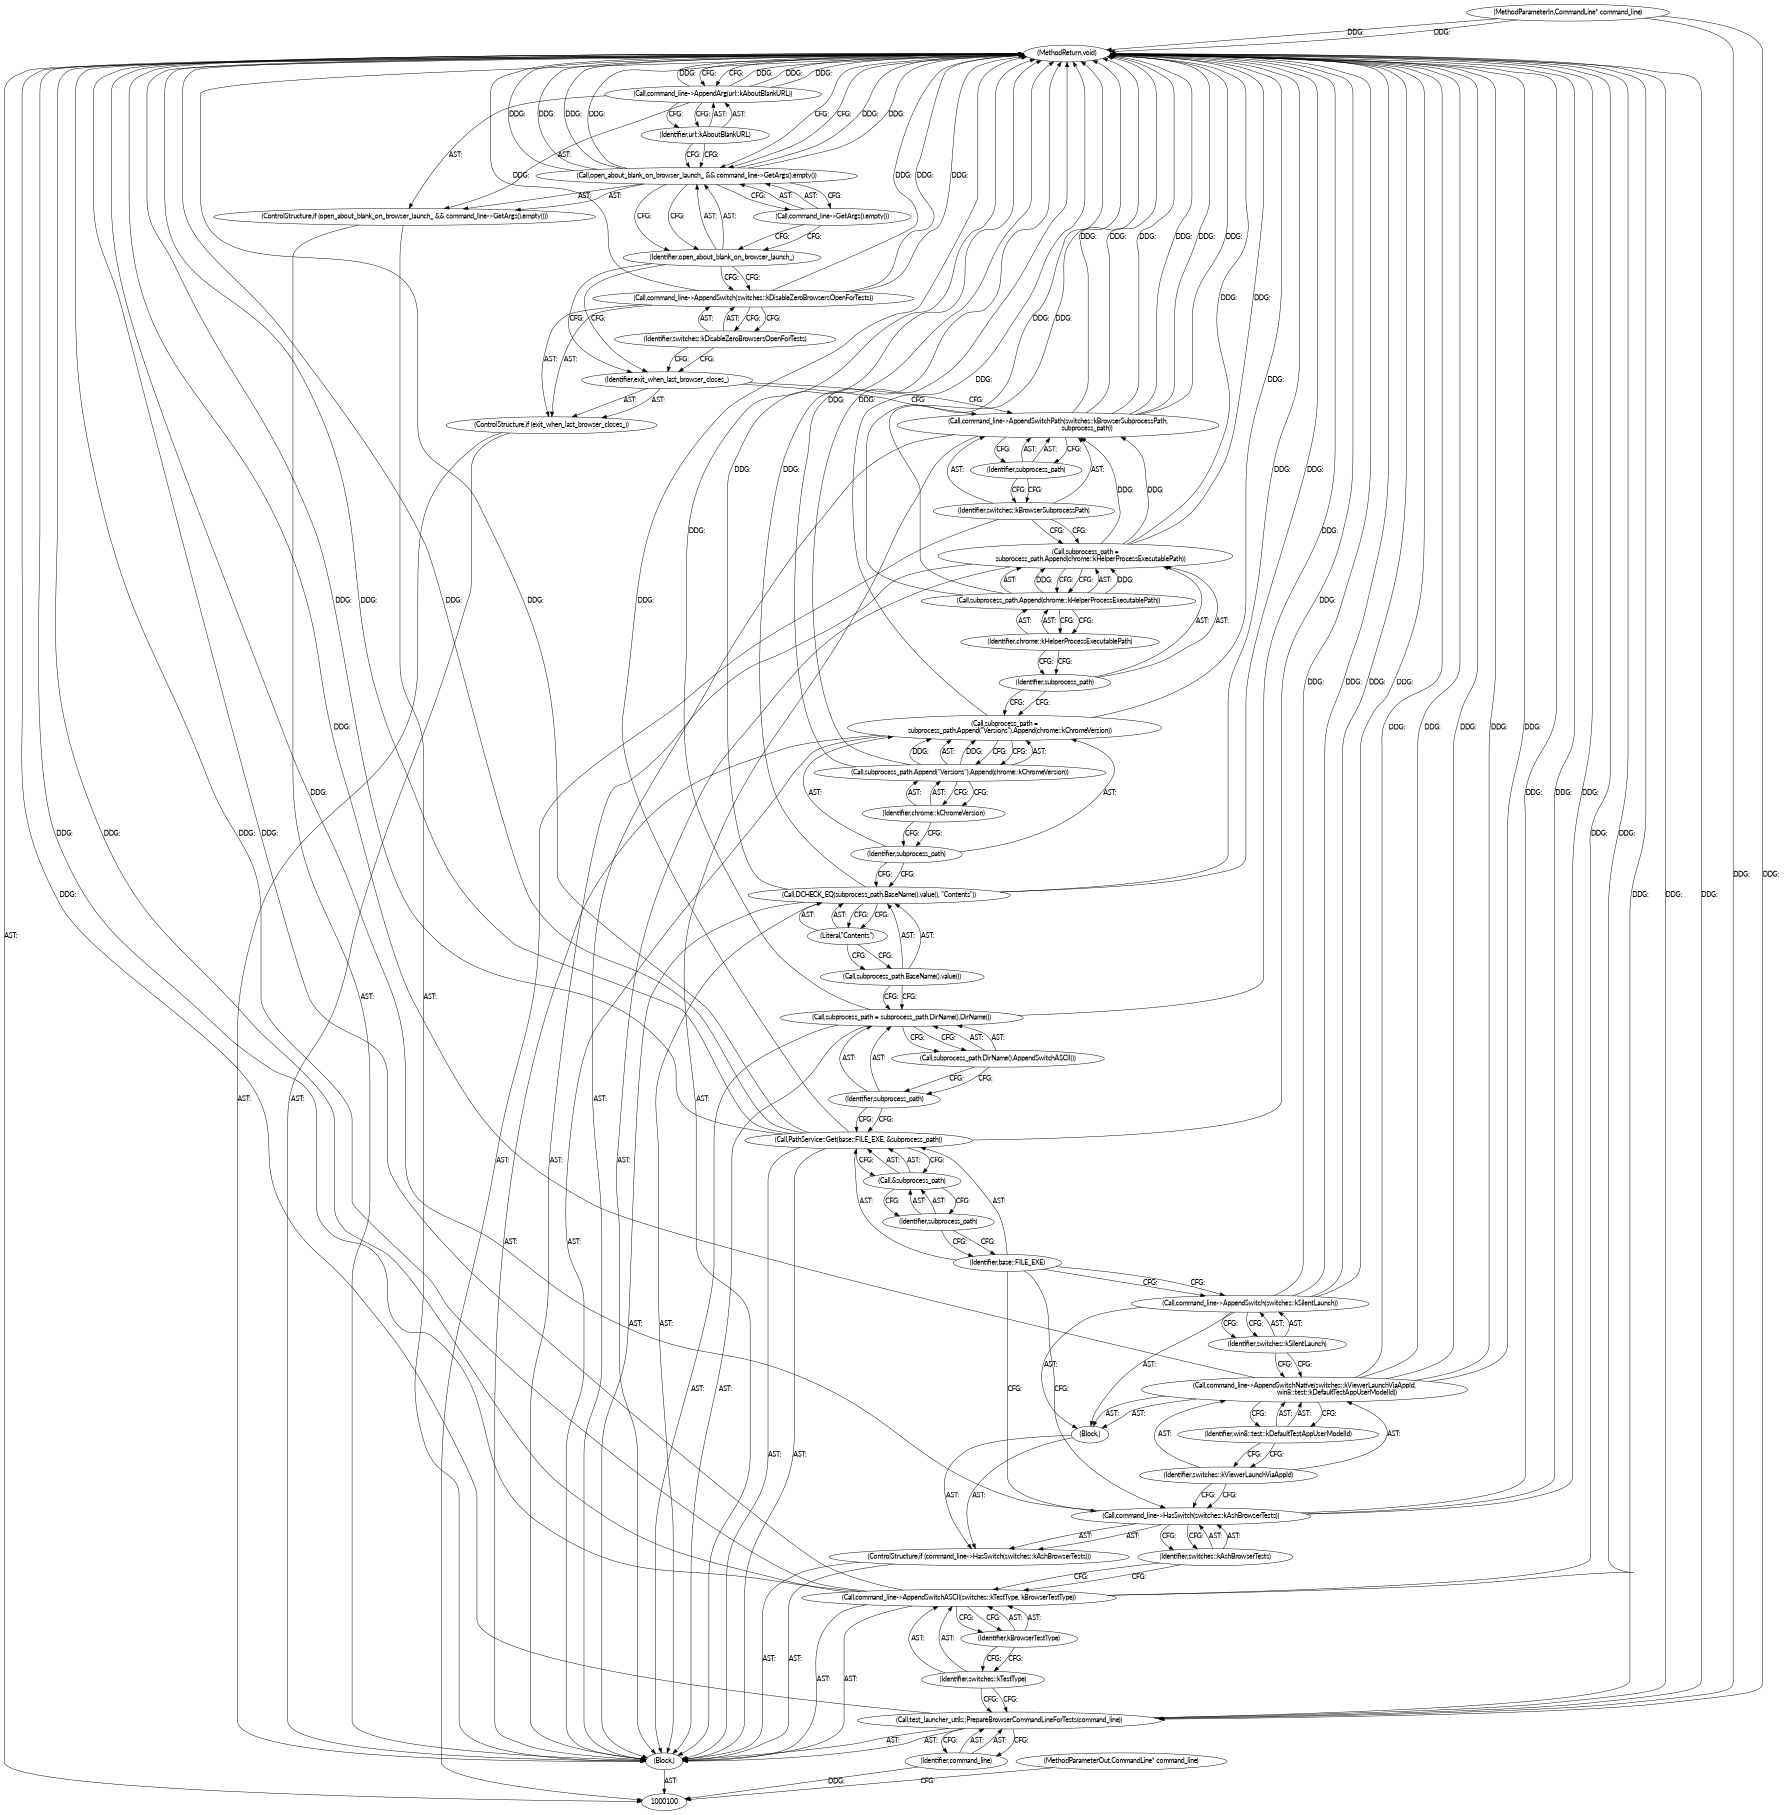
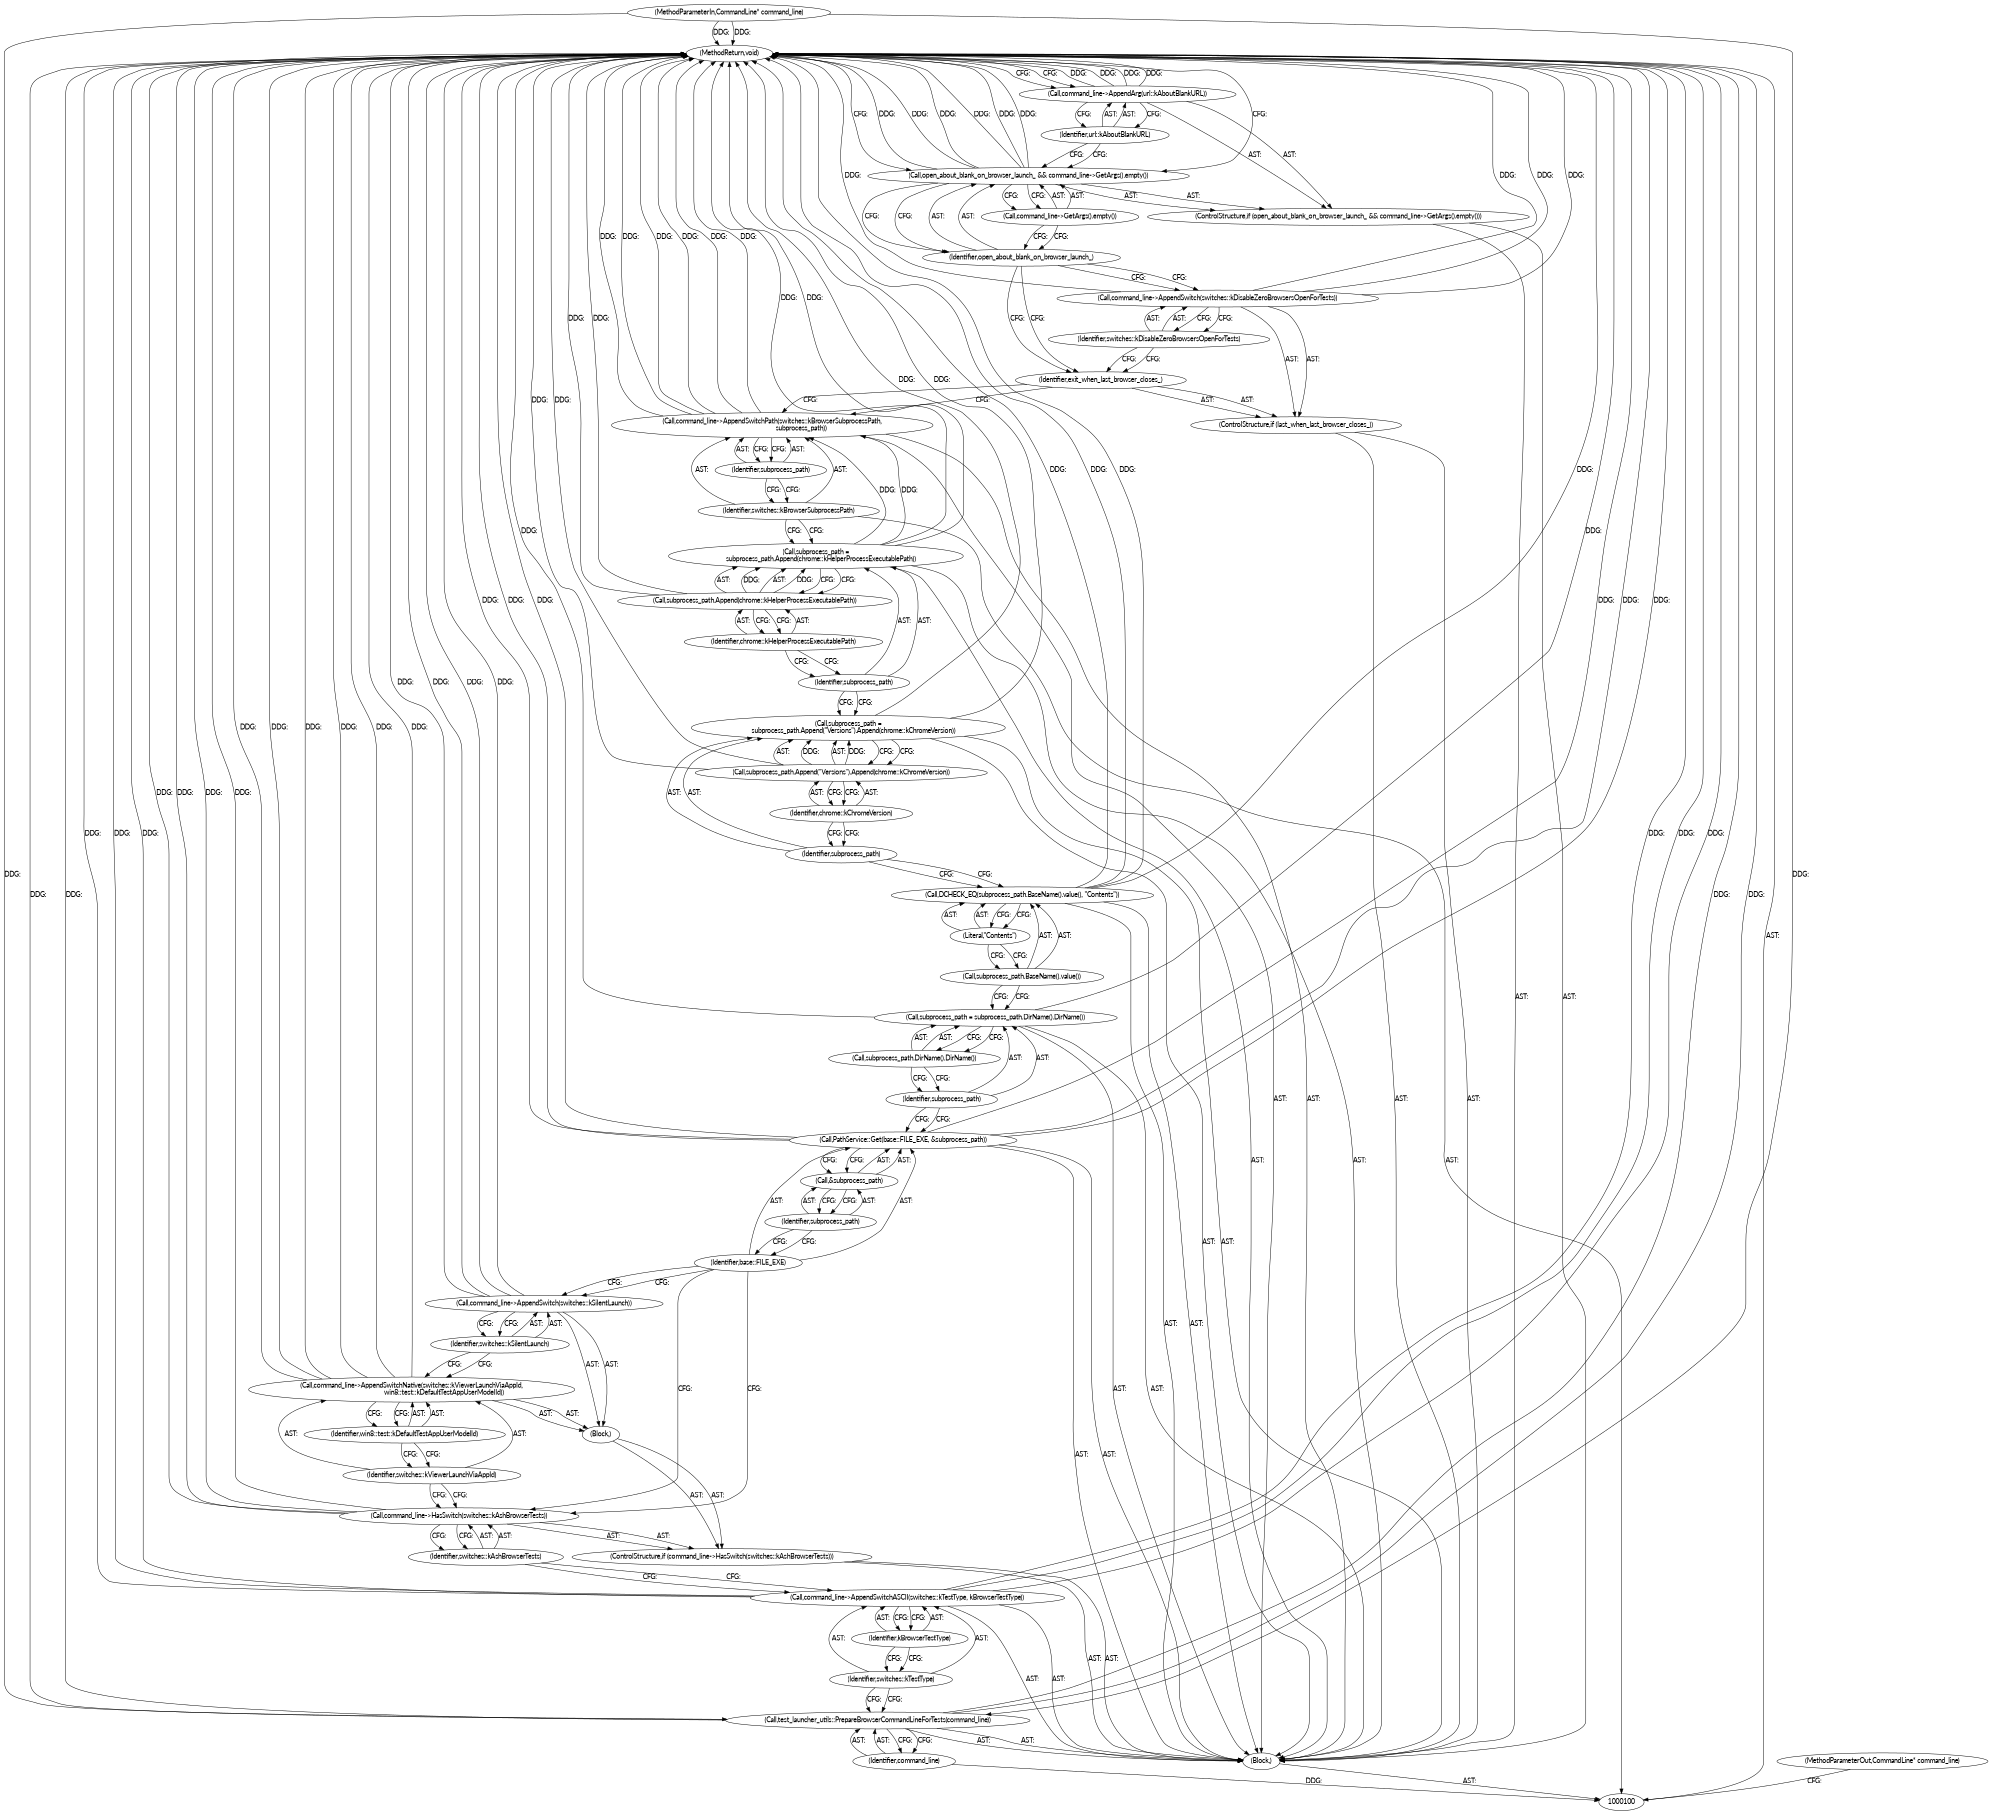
node "(ControlStructure,if (exit_when_last_browser_closes_))": label "(ControlStructure,if (exit_when_last_browser_closes_))" -> "(ControlStructure,if (last_when_last_browser_closes_))"
edge "(MethodReturn,void)" -> "1000100": reversed
node "(Call,subprocess_path.DirName().AppendSwitchASCII())": label "(Call,subprocess_path.DirName().AppendSwitchASCII())" -> "(Call,subprocess_path.DirName().DirName())"
